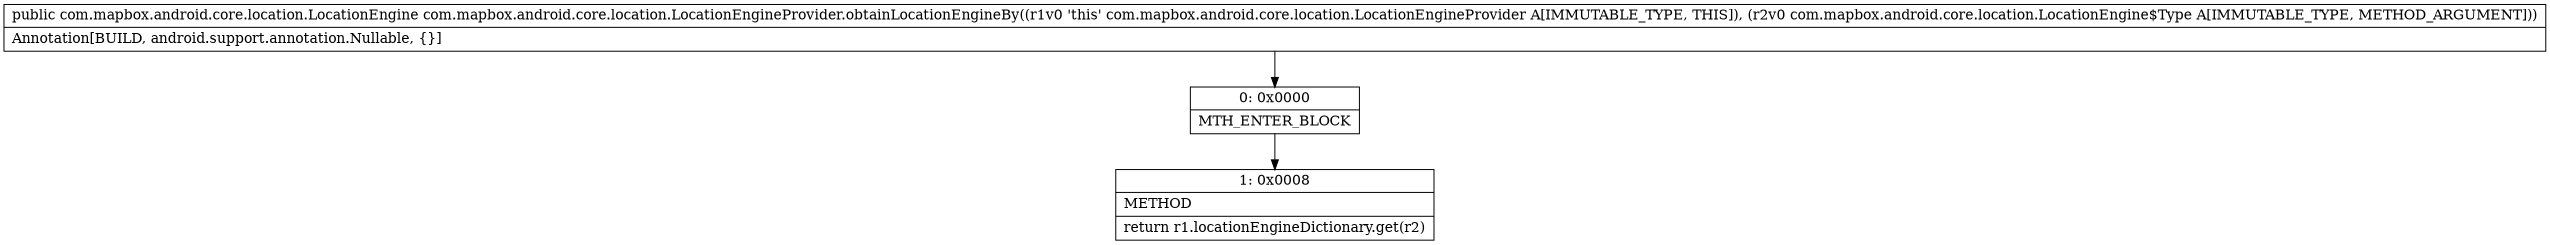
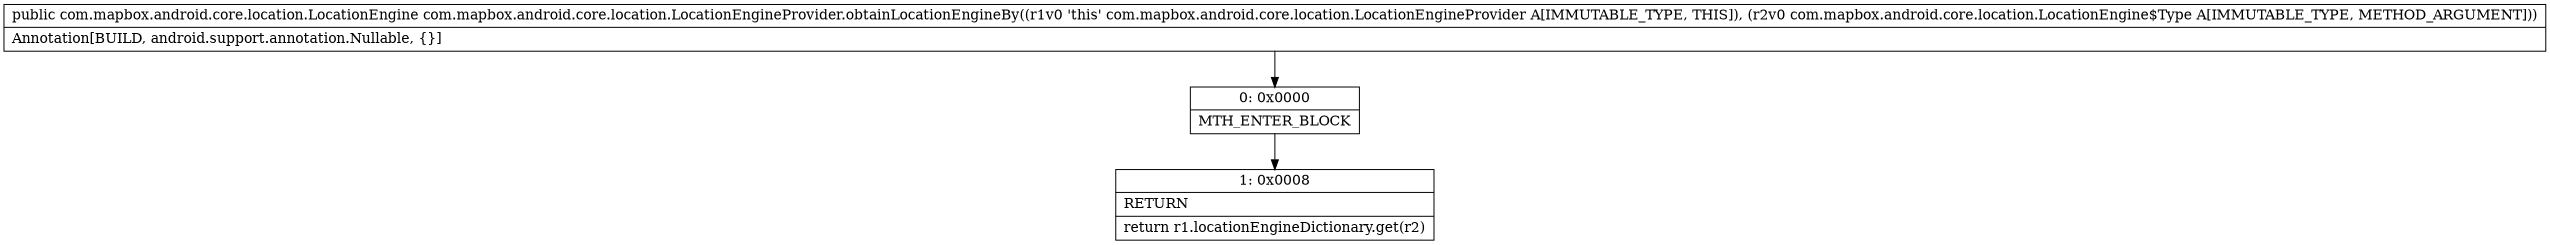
node "1: 0x0008": text "METHOD" -> "RETURN"
